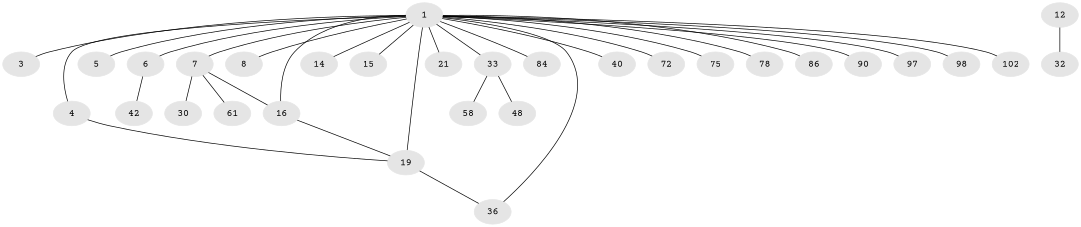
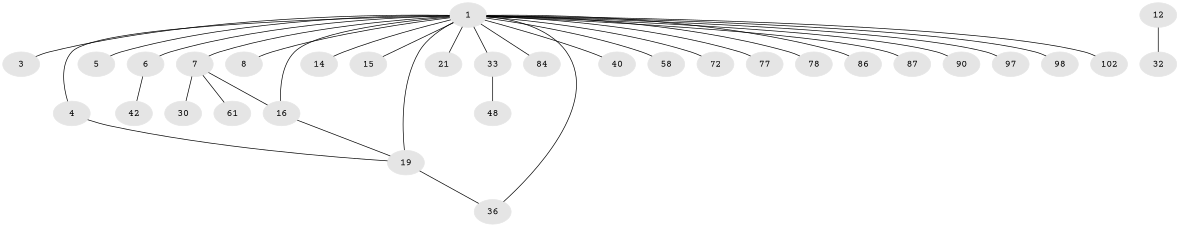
node "75": label "75" -> "77"
node "87": added
edge "33" -- "58": now "1" -- "58"
